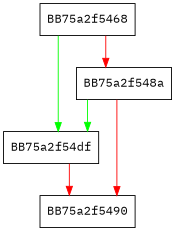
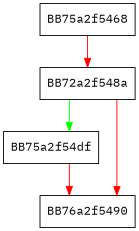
edge "BB75a2f5468" -> "BB75a2f54df": removed
node "BB75a2f548a": label "BB75a2f548a" -> "BB72a2f548a"
node "BB75a2f5490": label "BB75a2f5490" -> "BB76a2f5490"
